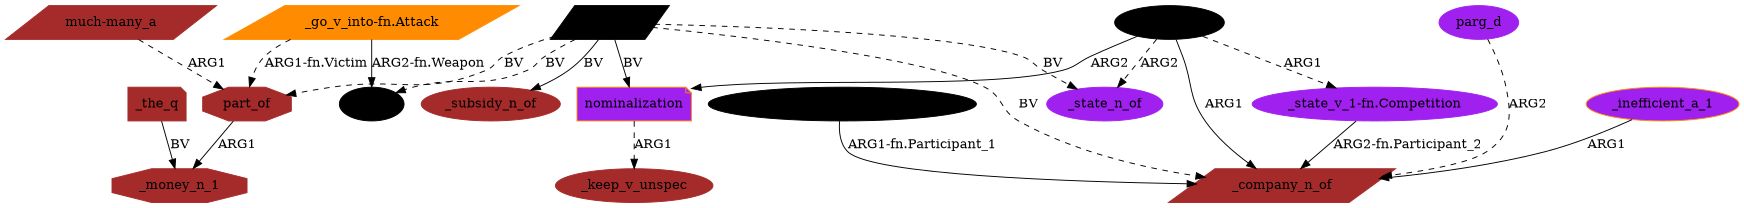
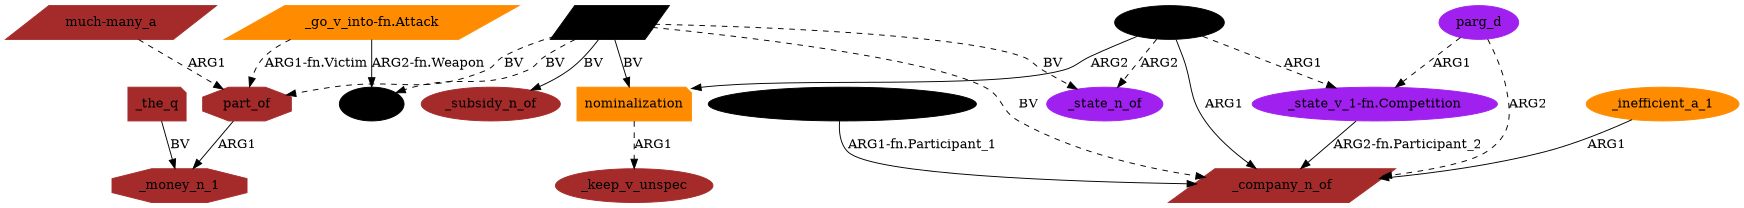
edge "parg_d" -> "_state_v_1-fn.Competition": added, label "ARG1"
node "nominalization": fillcolor purple -> darkorange
node "_inefficient_a_1": fillcolor purple -> darkorange
